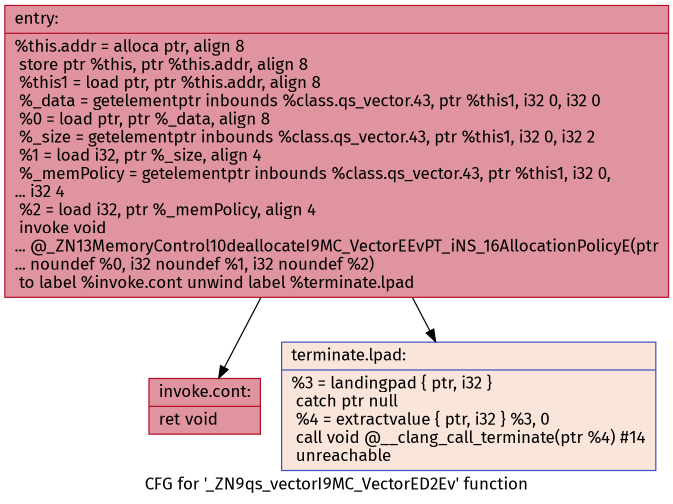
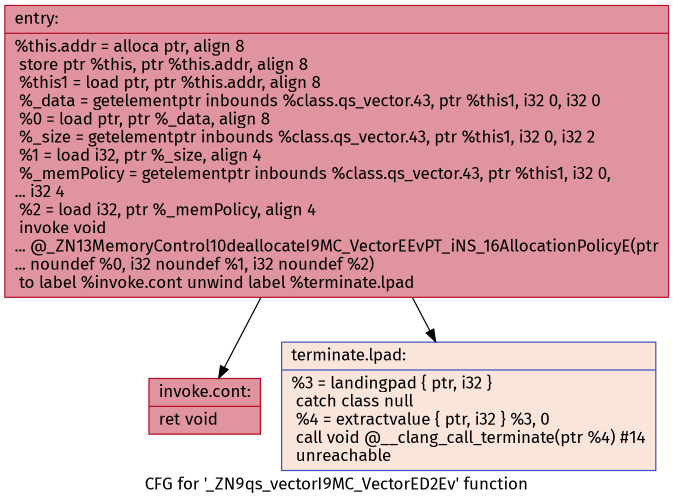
node "terminate.lpad:": text "catch ptr null" -> "catch class null"
